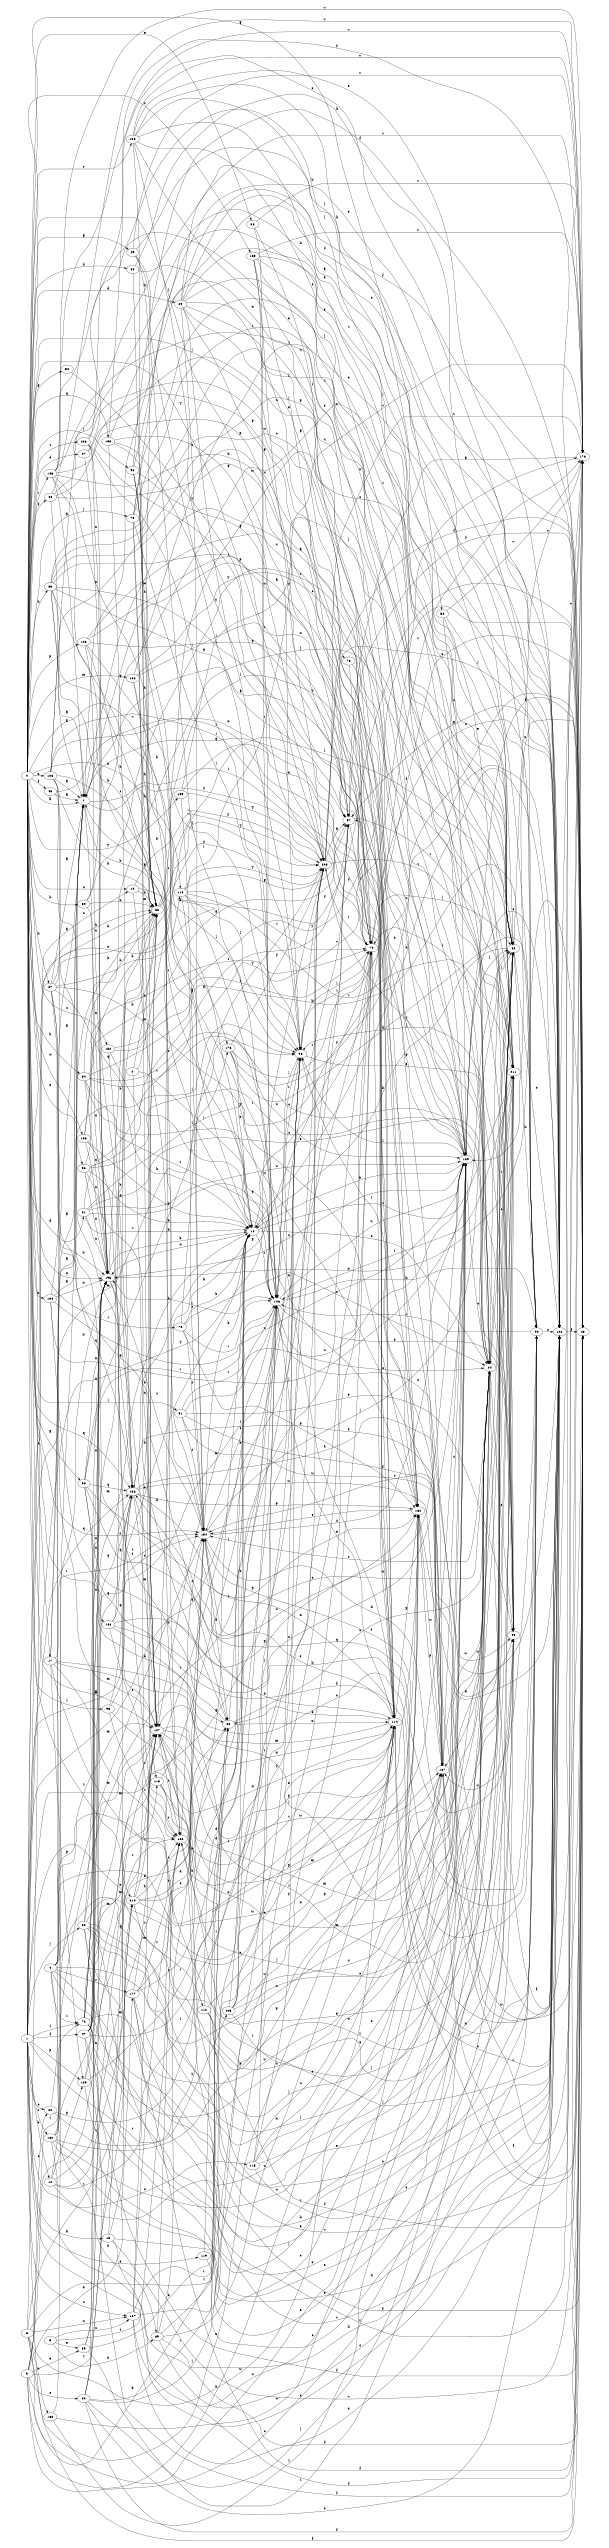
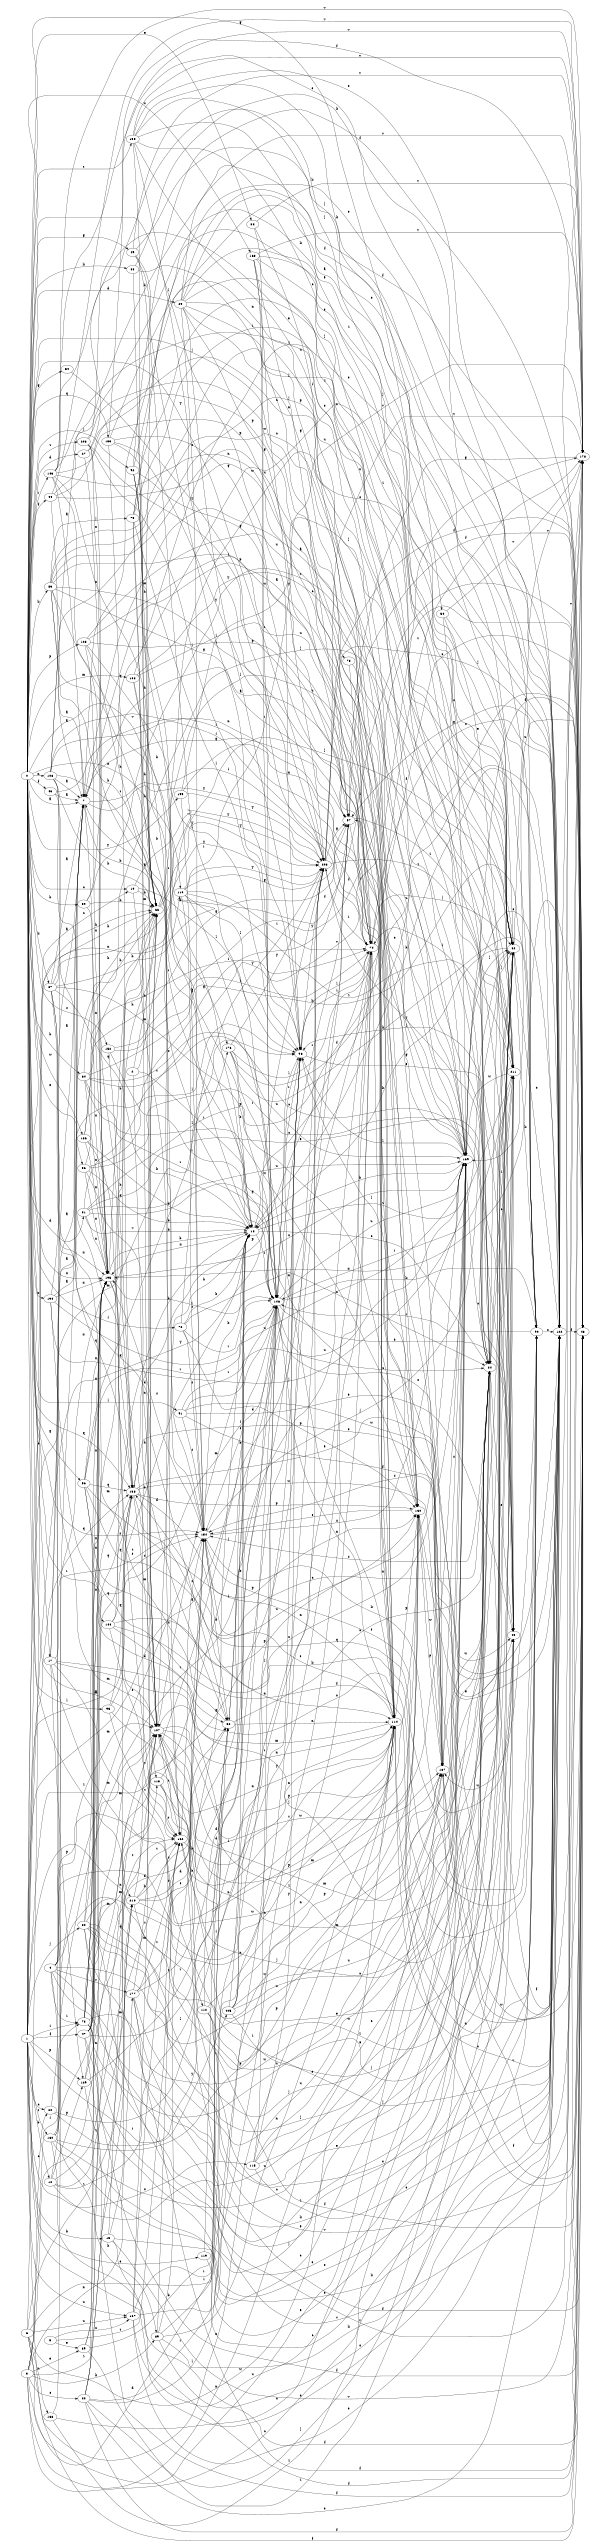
edge "0" -> "75": now "83" -> "75"
edge "211" -> "187": now "211" -> "169"
edge "91" -> "187": now "91" -> "122"
edge "114" -> "32": now "146" -> "32"
edge "210" -> "107": now "210" -> "162"
edge "5" -> "89": now "3" -> "89"
